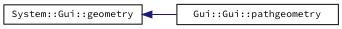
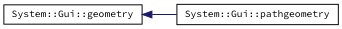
node "Gui::Gui::pathgeometry": label "Gui::Gui::pathgeometry" -> "System::Gui::pathgeometry"
